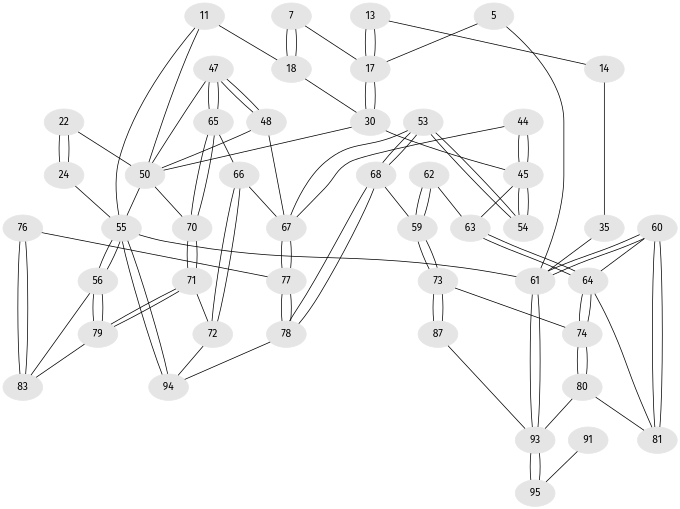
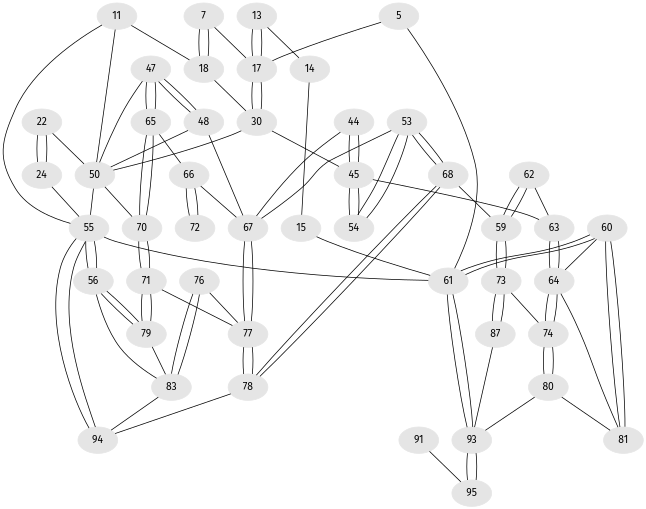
node "35": label "35" -> "15"
edge "71" -- "72": now "71" -- "77"
edge "72" -- "94": now "83" -- "94"
